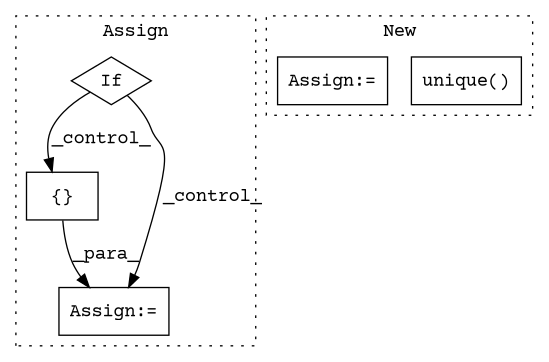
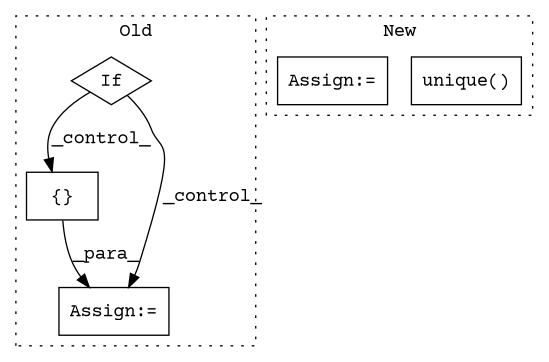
cluster "Assign": label "Assign" -> "Old"
